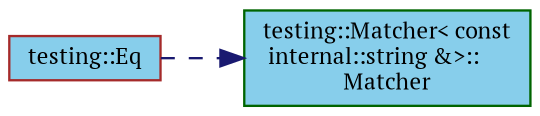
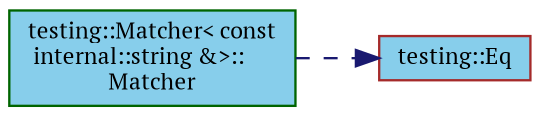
edge "testing::Eq" -> "testing::Matcher< const internal::string &>:: Matcher": reversed
